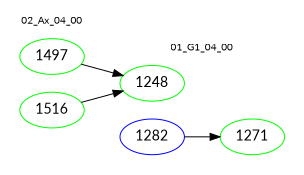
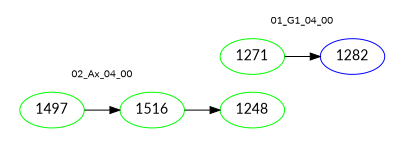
edge "1497" -> "1248": now "1497" -> "1516"
edge "1282" -> "1271": reversed
